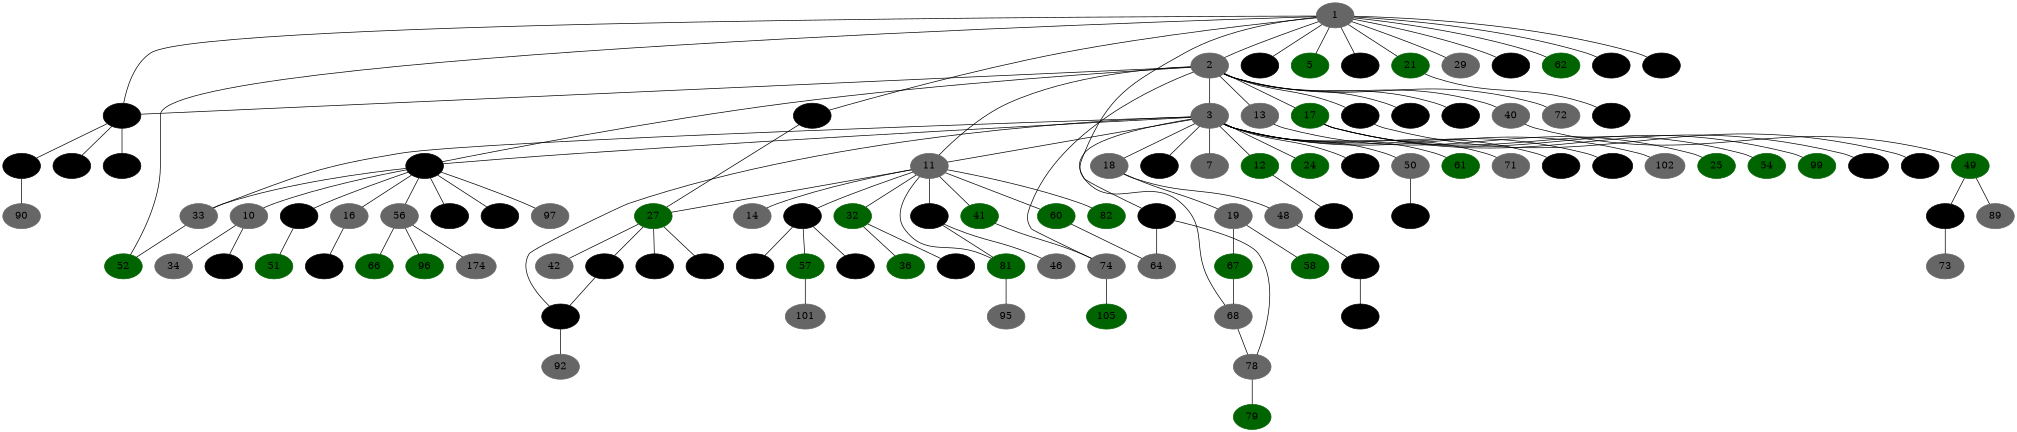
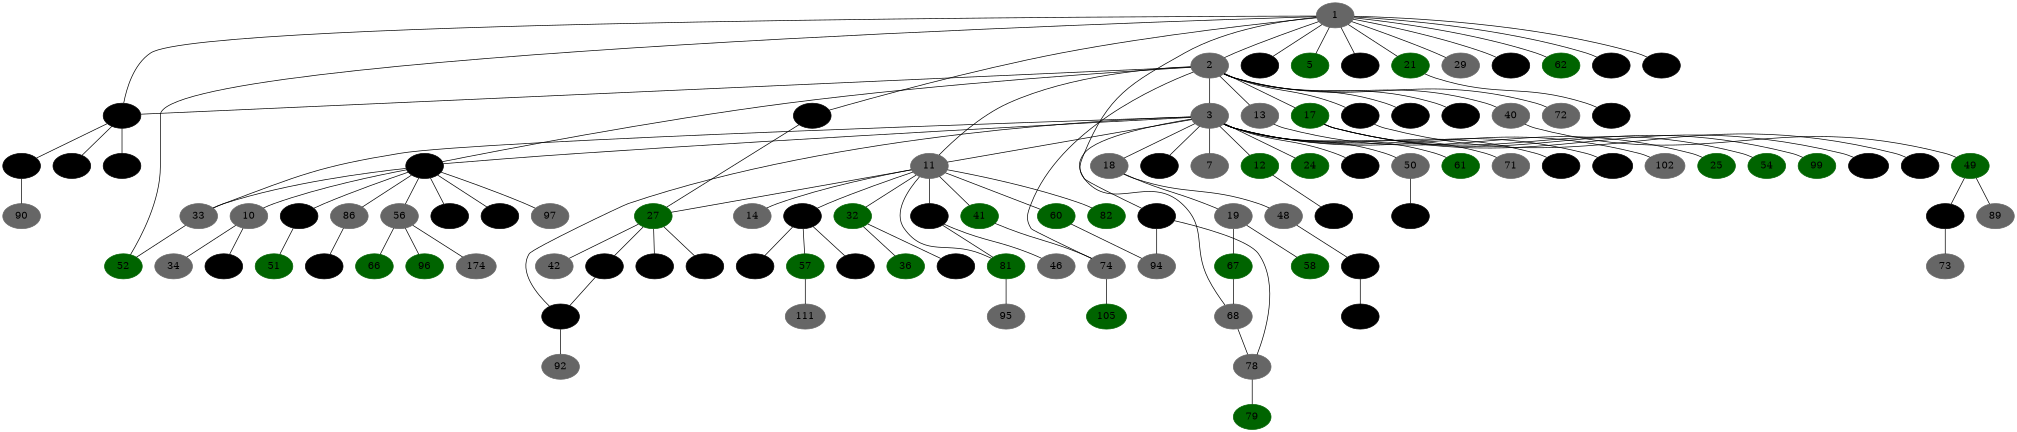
node "16": label "16" -> "86"
node "64": label "64" -> "94"
node "101": label "101" -> "111"
